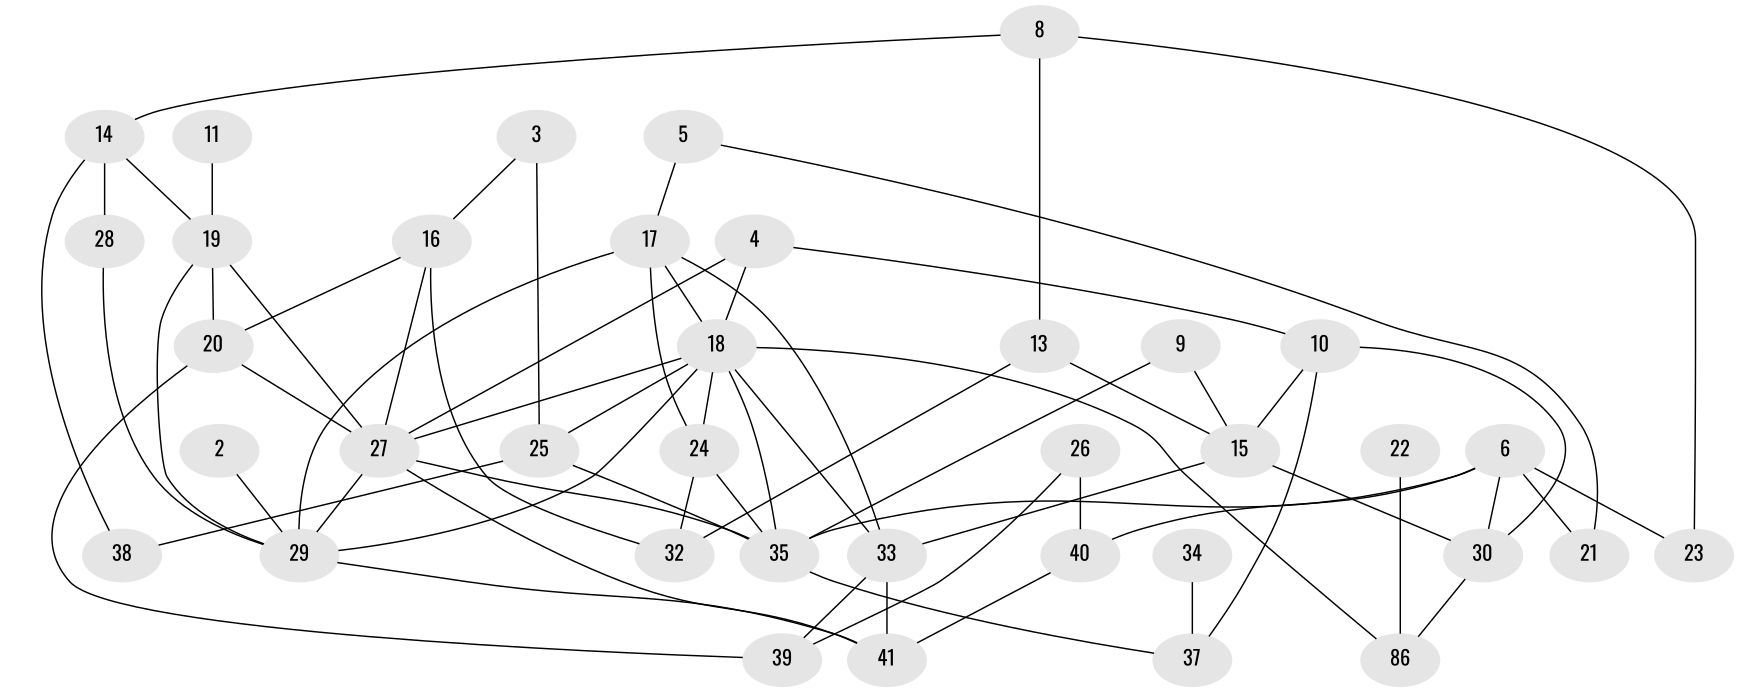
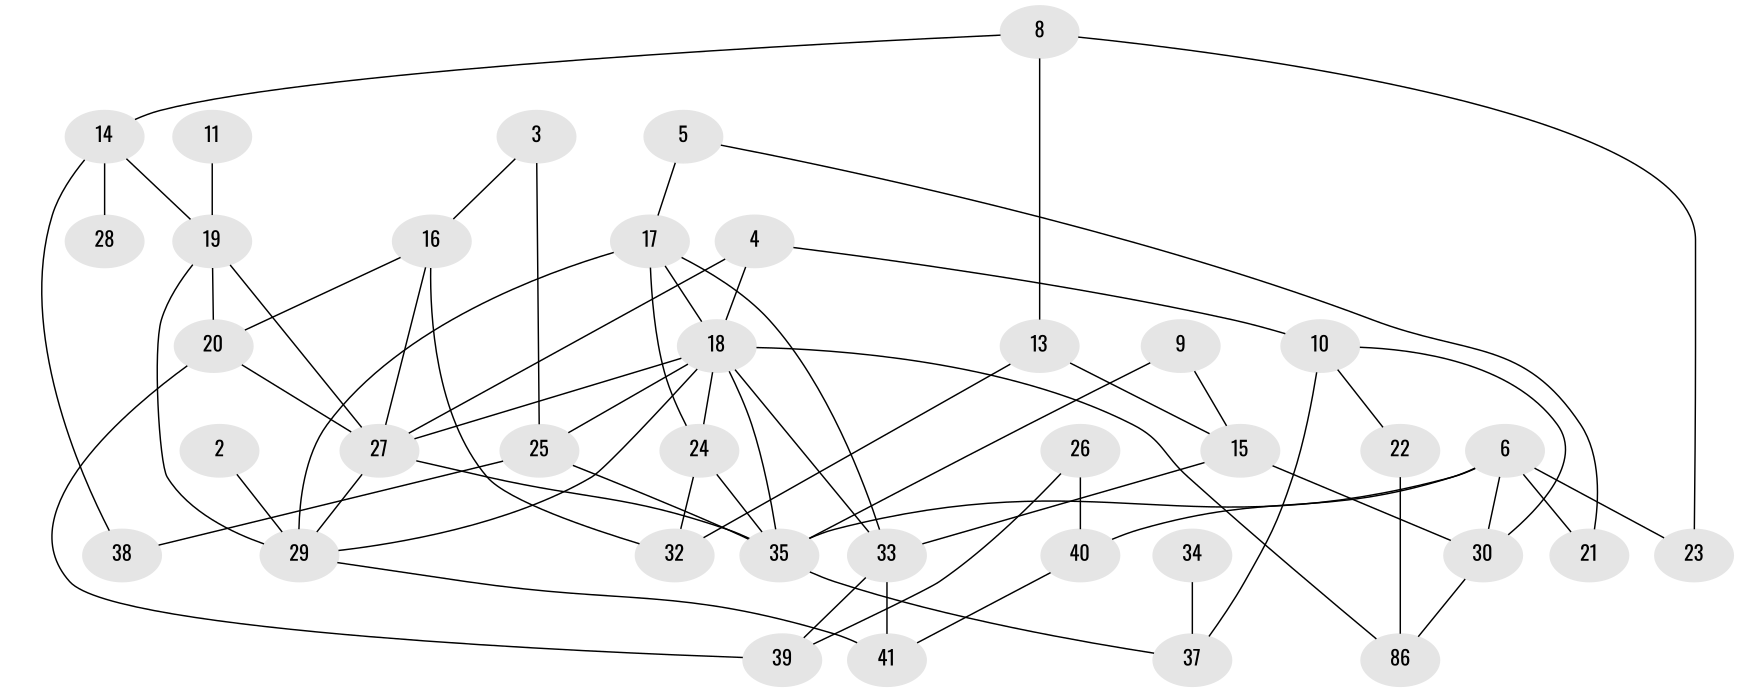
edge "10" -- "15": now "10" -- "22"
edge "28" -- "29": removed
edge "27" -- "41": removed
